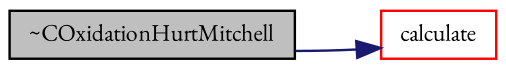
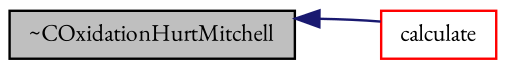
edge "~COxidationHurtMitchell" -> "calculate": reversed
